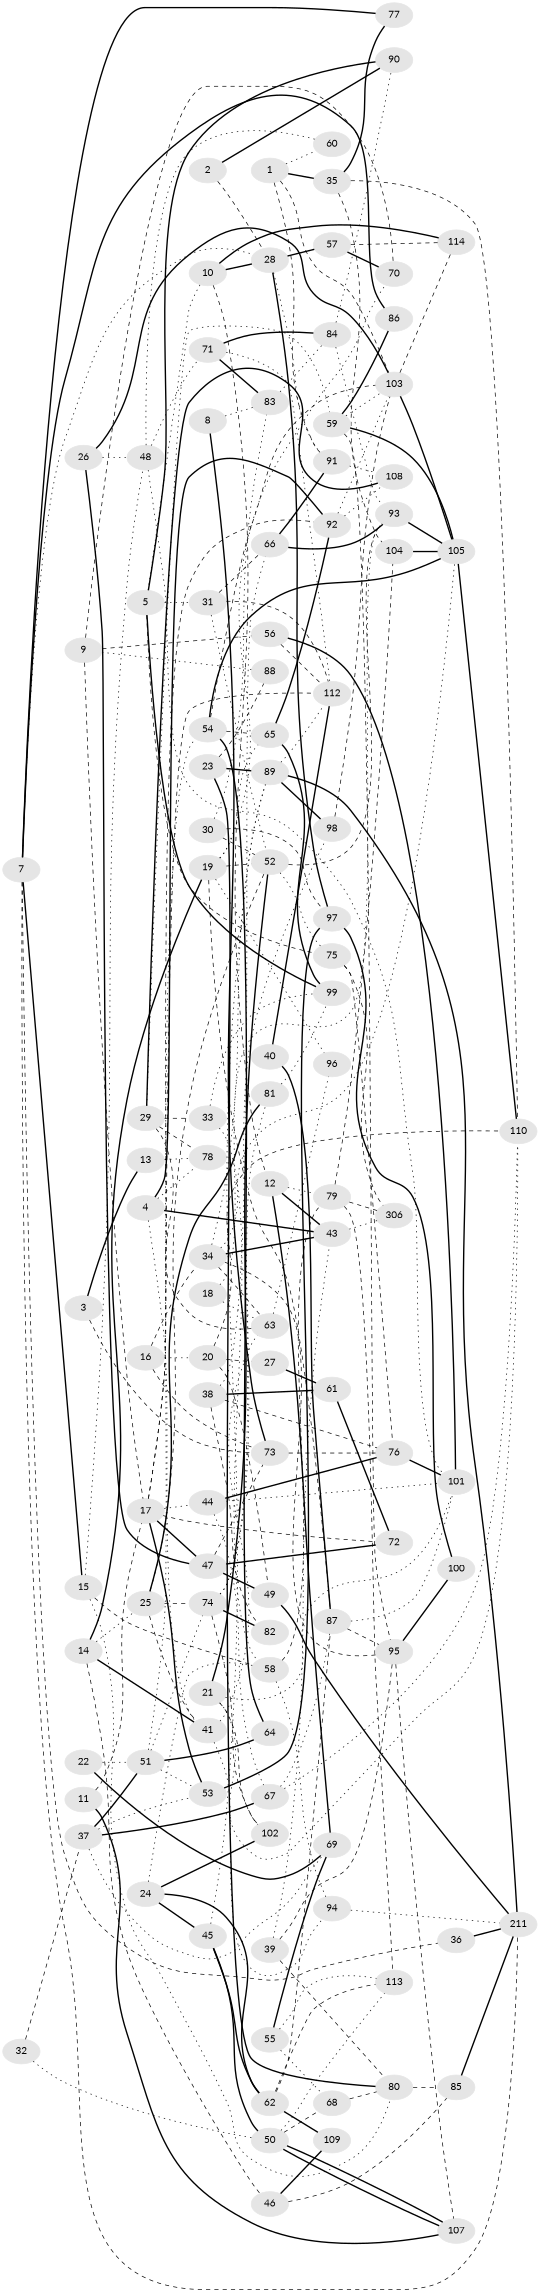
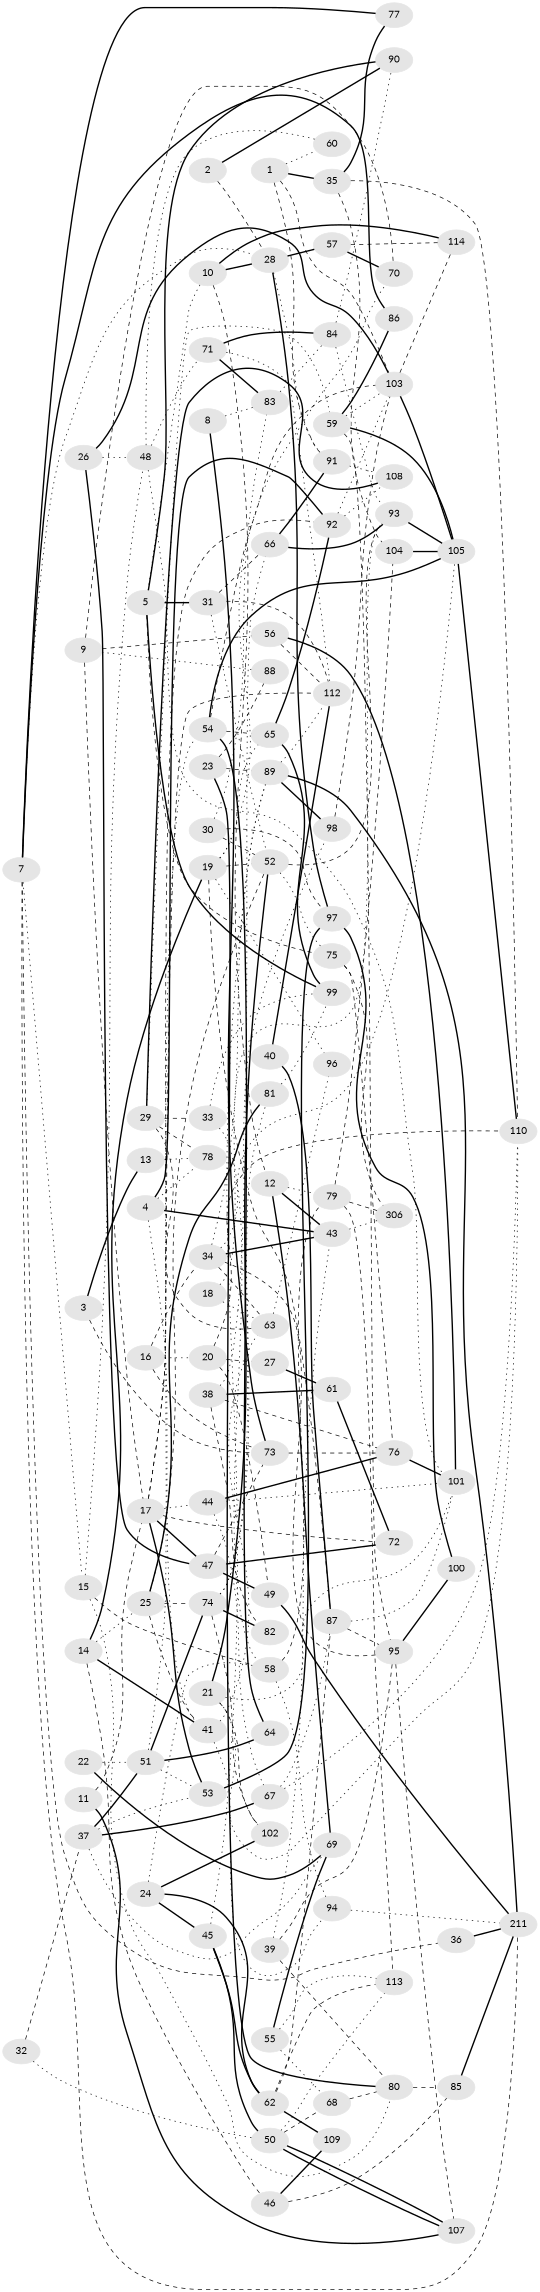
edge "5" -- "31": style dotted -> bold
edge "23" -- "89": style bold -> dashed
edge "7" -- "15": style bold -> dotted
edge "74" -- "51": style dotted -> bold
